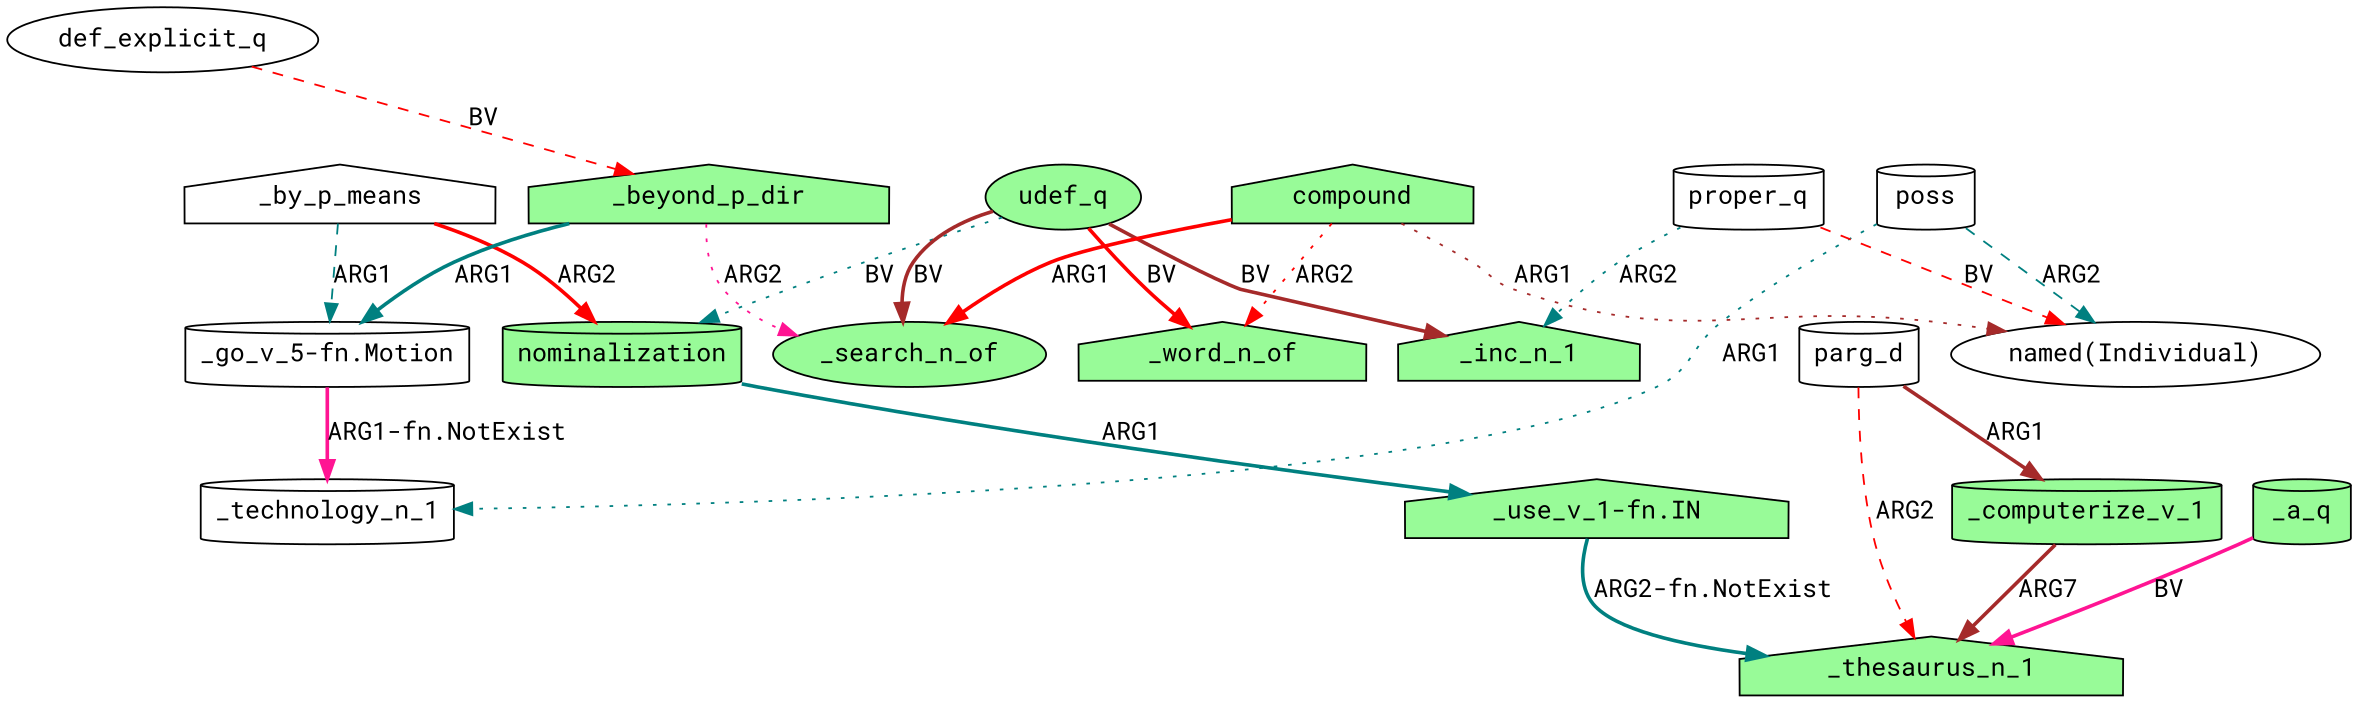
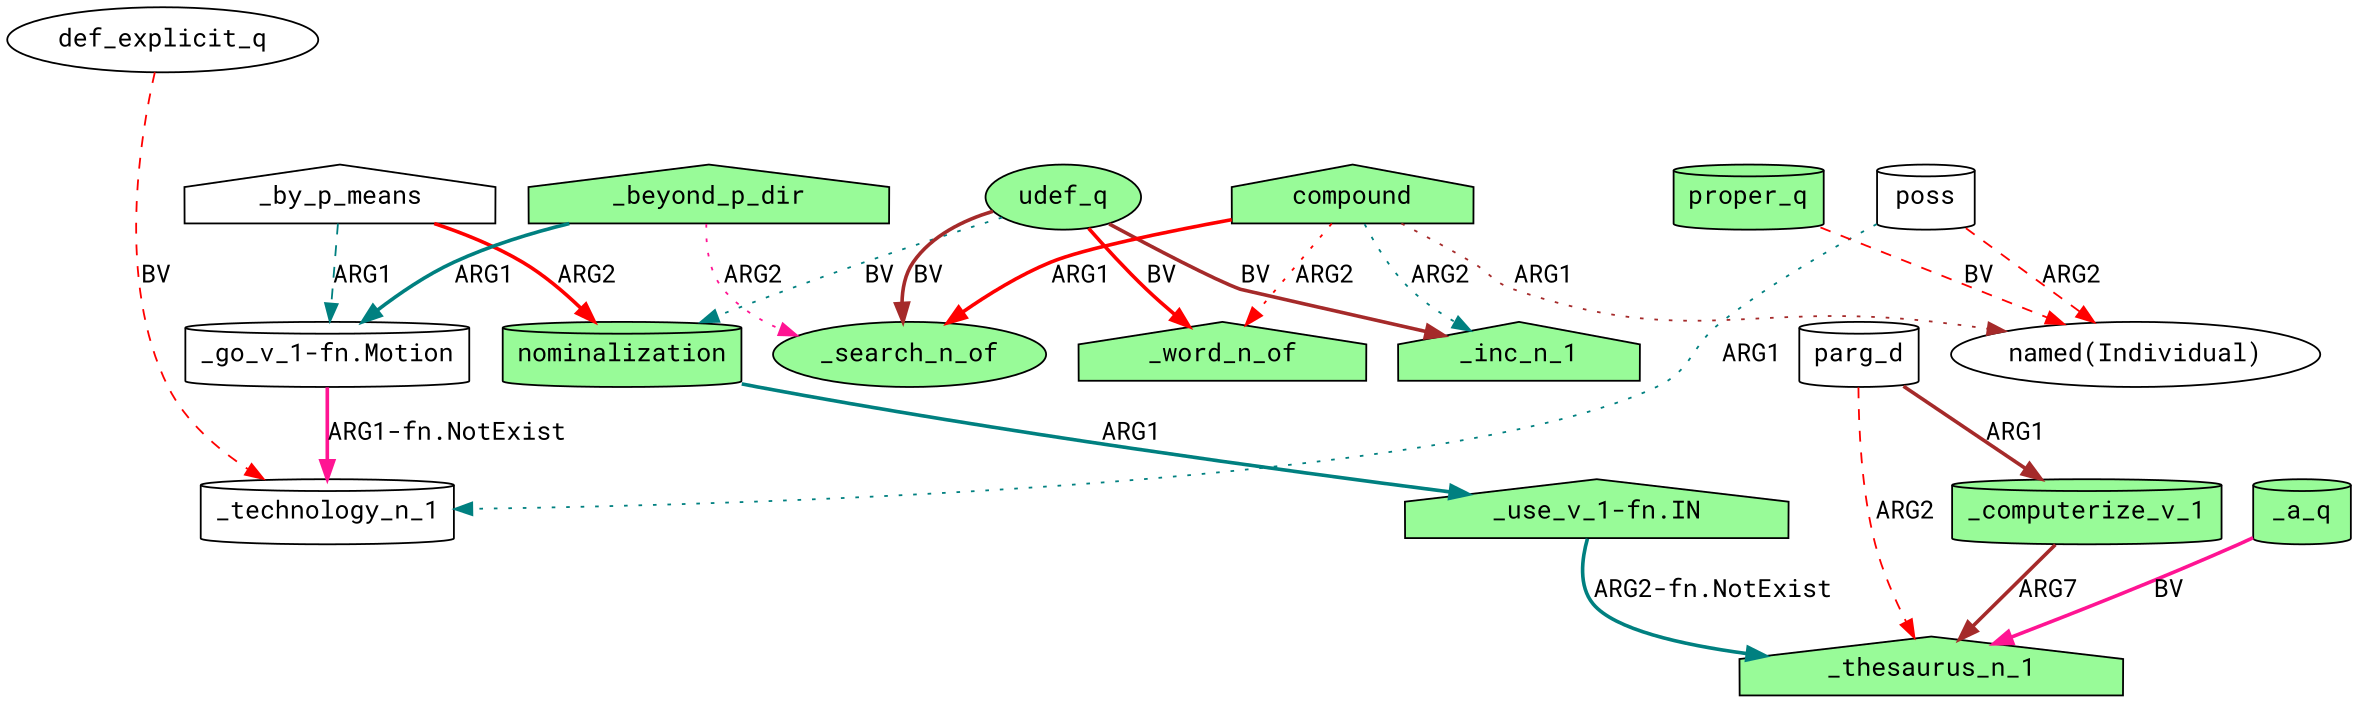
edge "def_explicit_q" -> "_beyond_p_dir": now "def_explicit_q" -> "_technology_n_1"
node "proper_q": fillcolor white -> palegreen
edge "proper_q" -> "_inc_n_1": now "compound" -> "_inc_n_1"
edge "poss" -> "named(Individual)": color teal -> red
node "_go_v_5-fn.Motion": label "_go_v_5-fn.Motion" -> "_go_v_1-fn.Motion"
